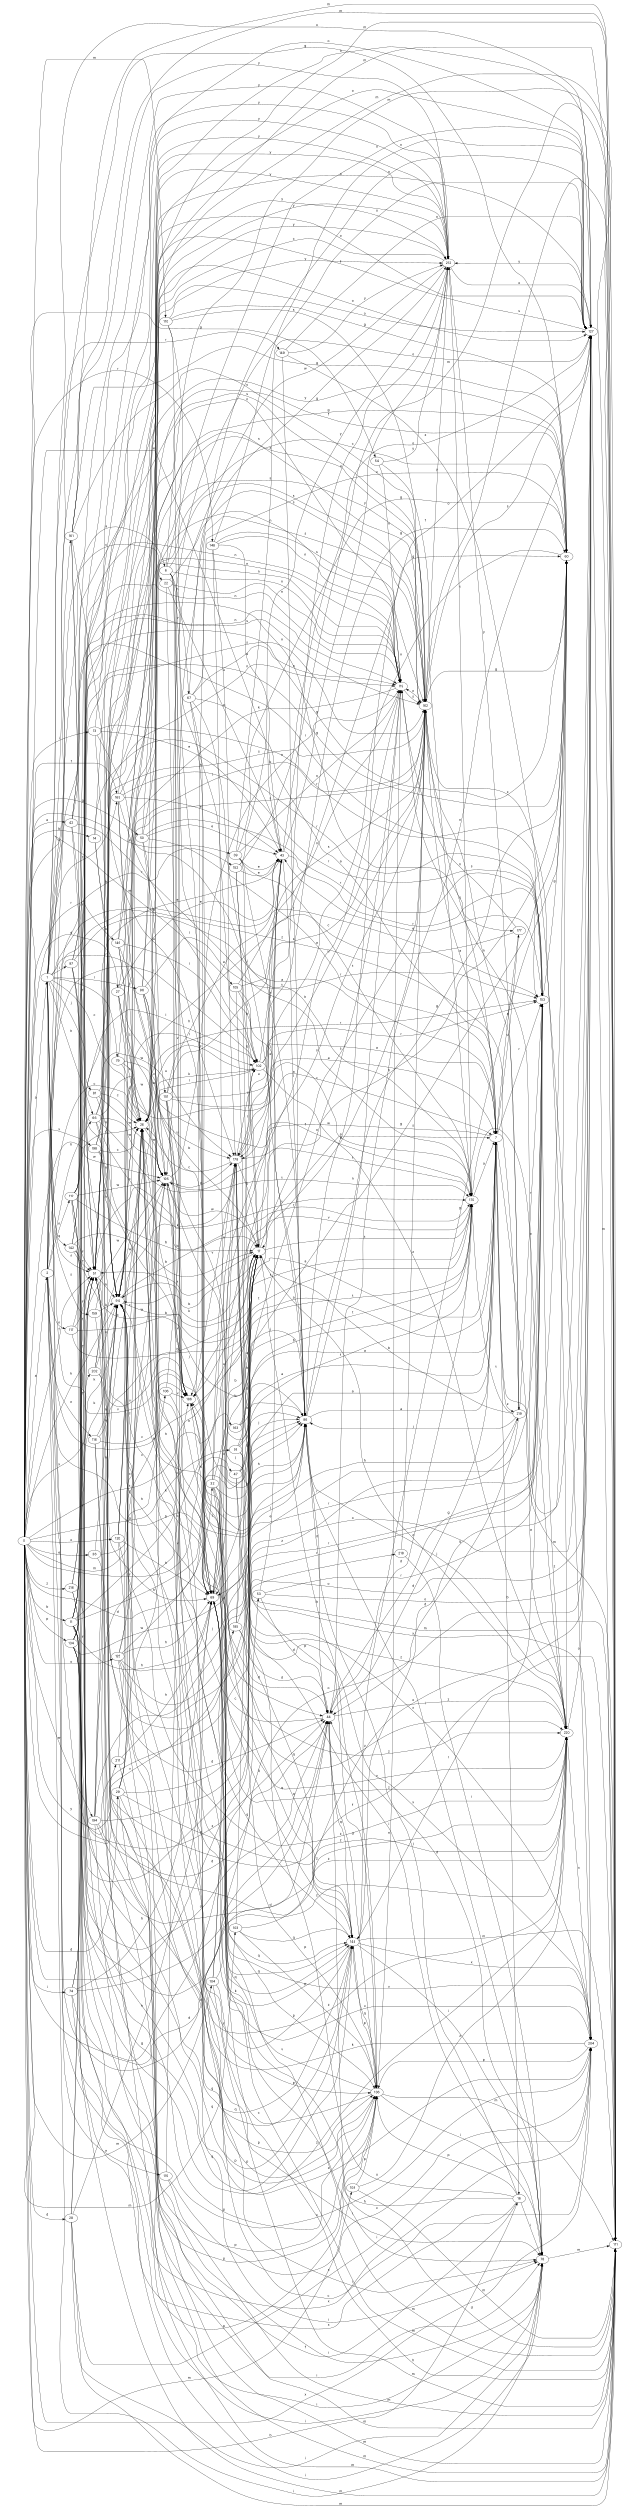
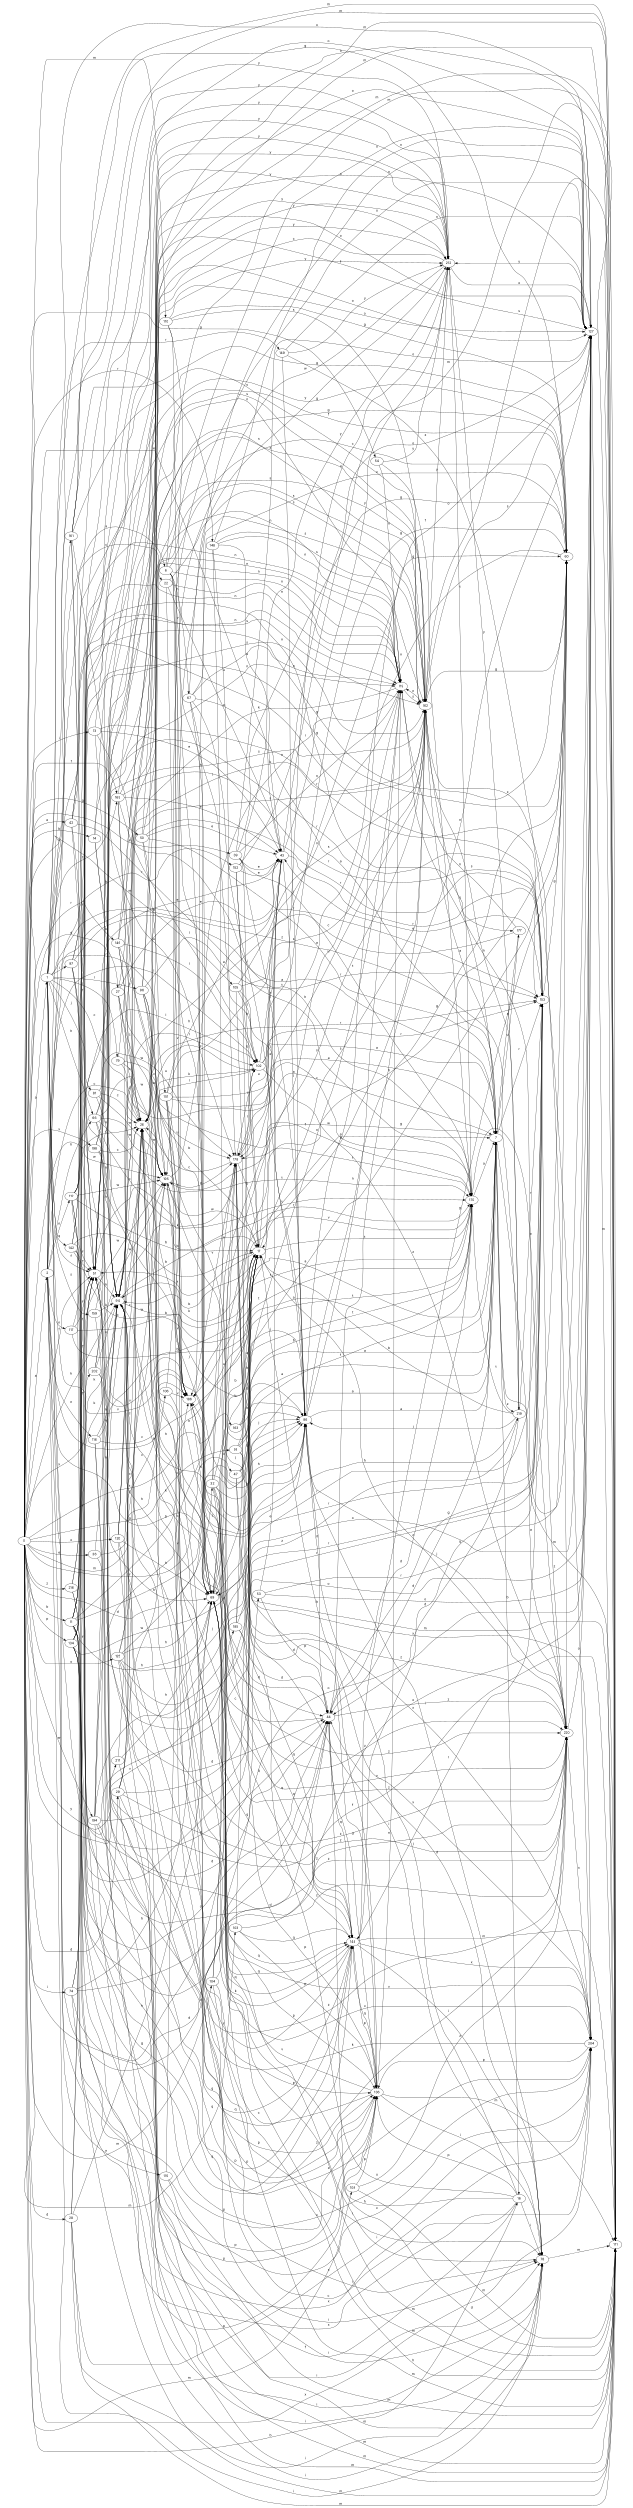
node "218": removed
